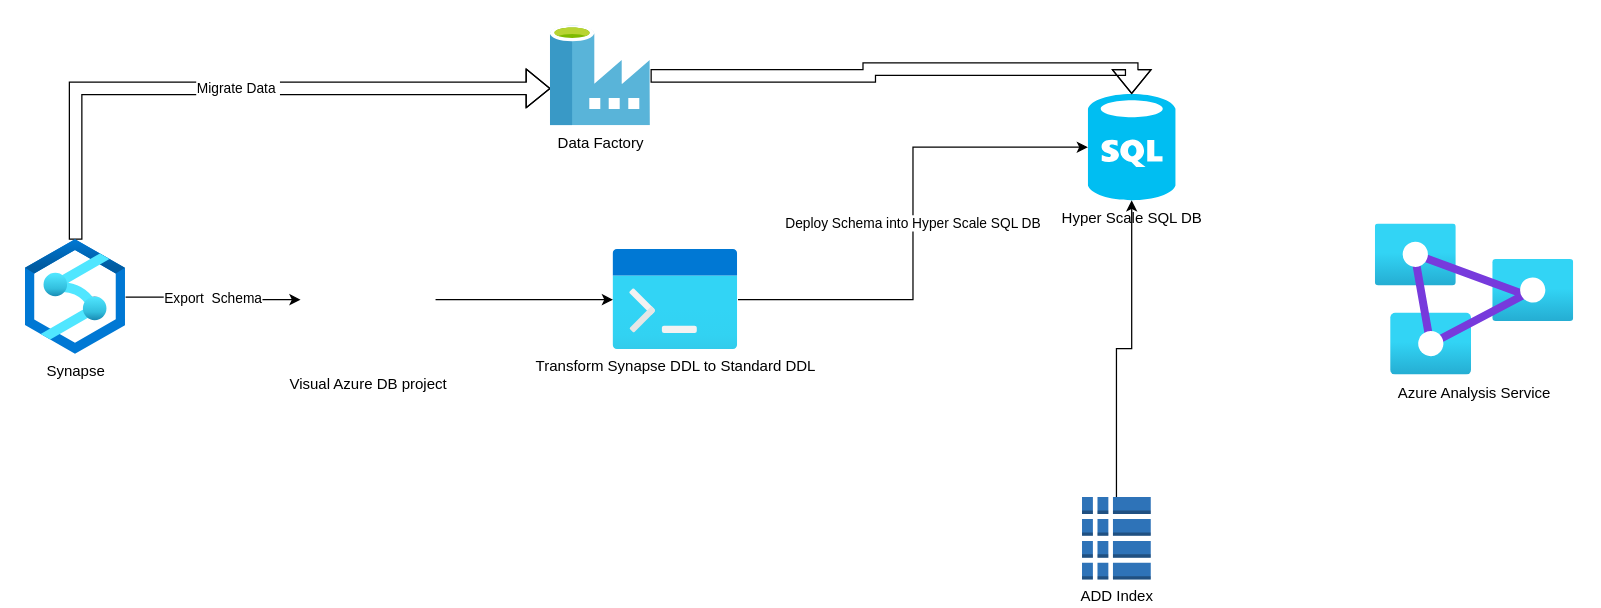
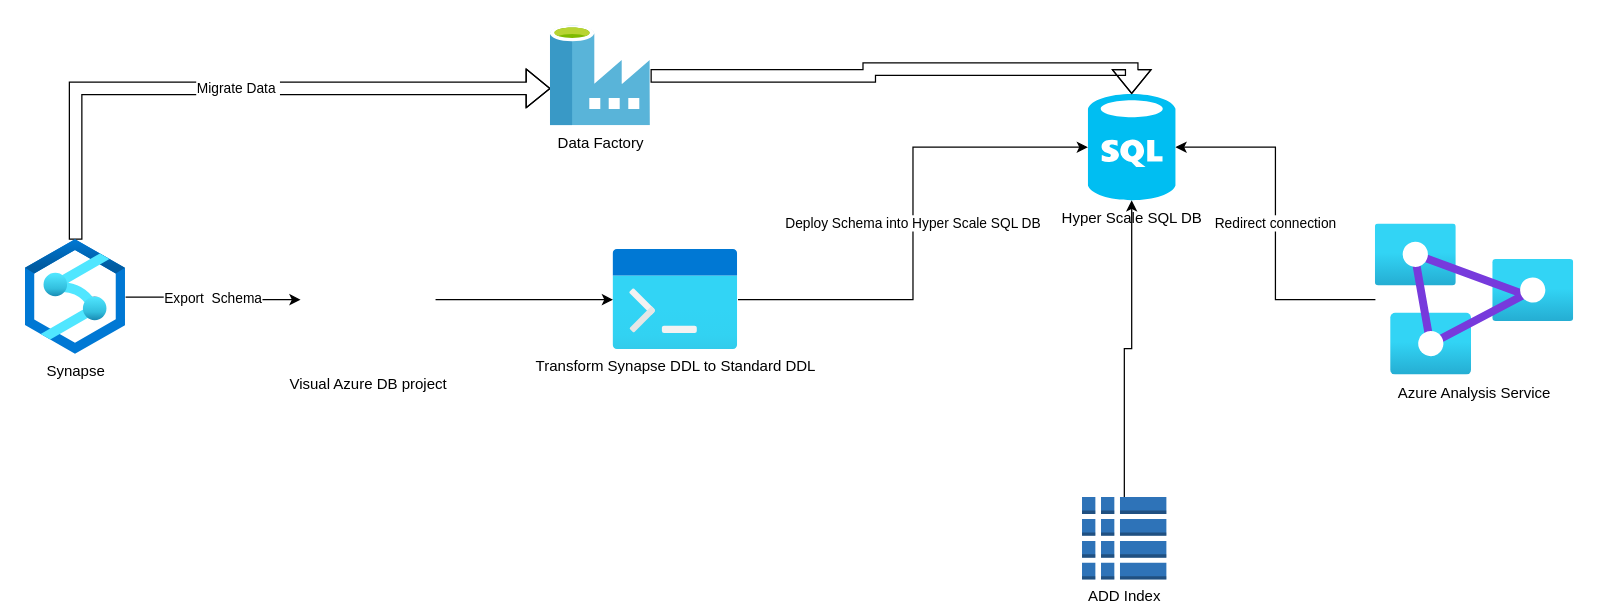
edge "Azure Analysis Service" -> "Hyper Scale SQL DB": added, label "Redirect connection"
node "ADD Index": size 69x83 -> 84x83
